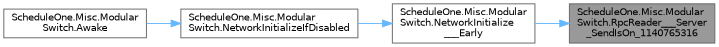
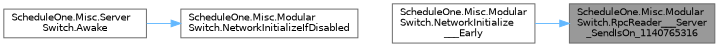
node "ScheduleOne.Misc.Modular Switch.Awake": label "ScheduleOne.Misc.Modular Switch.Awake" -> "ScheduleOne.Misc.Server Switch.Awake"
edge "ScheduleOne.Misc.Modular Switch.NetworkInitializeIfDisabled" -> "ScheduleOne.Misc.Modular Switch.NetworkInitialize ___Early": removed
